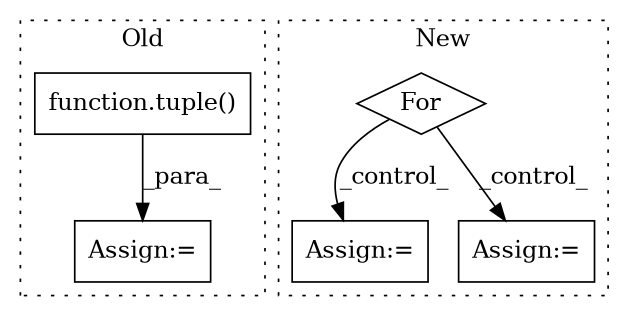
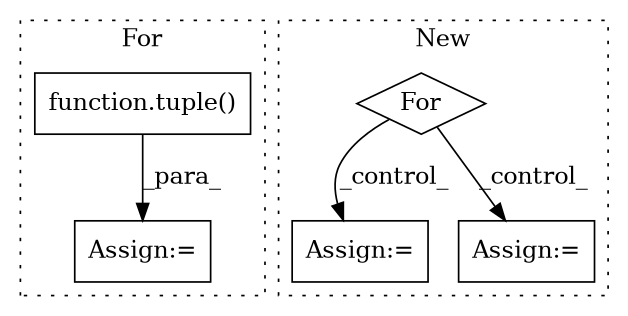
cluster "Old": label "Old" -> "For"
